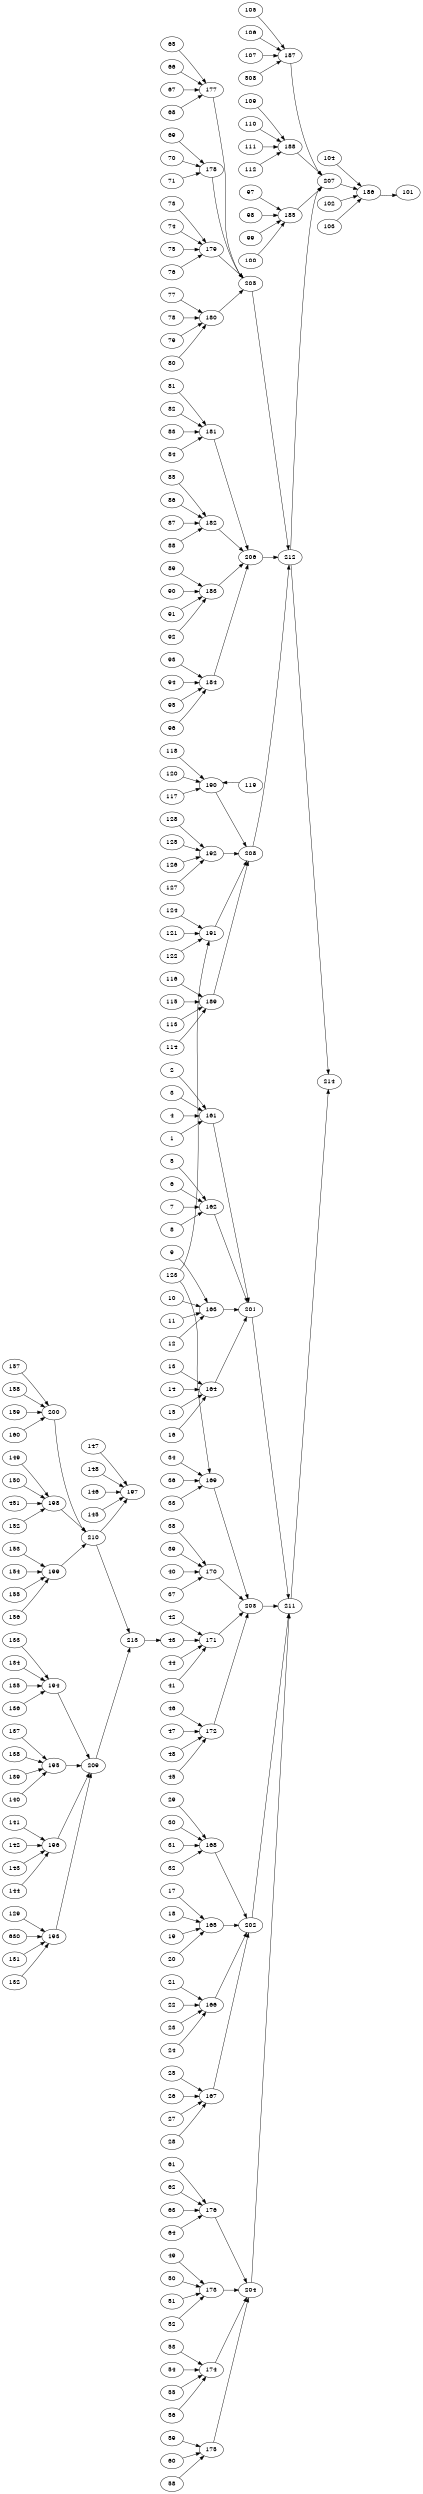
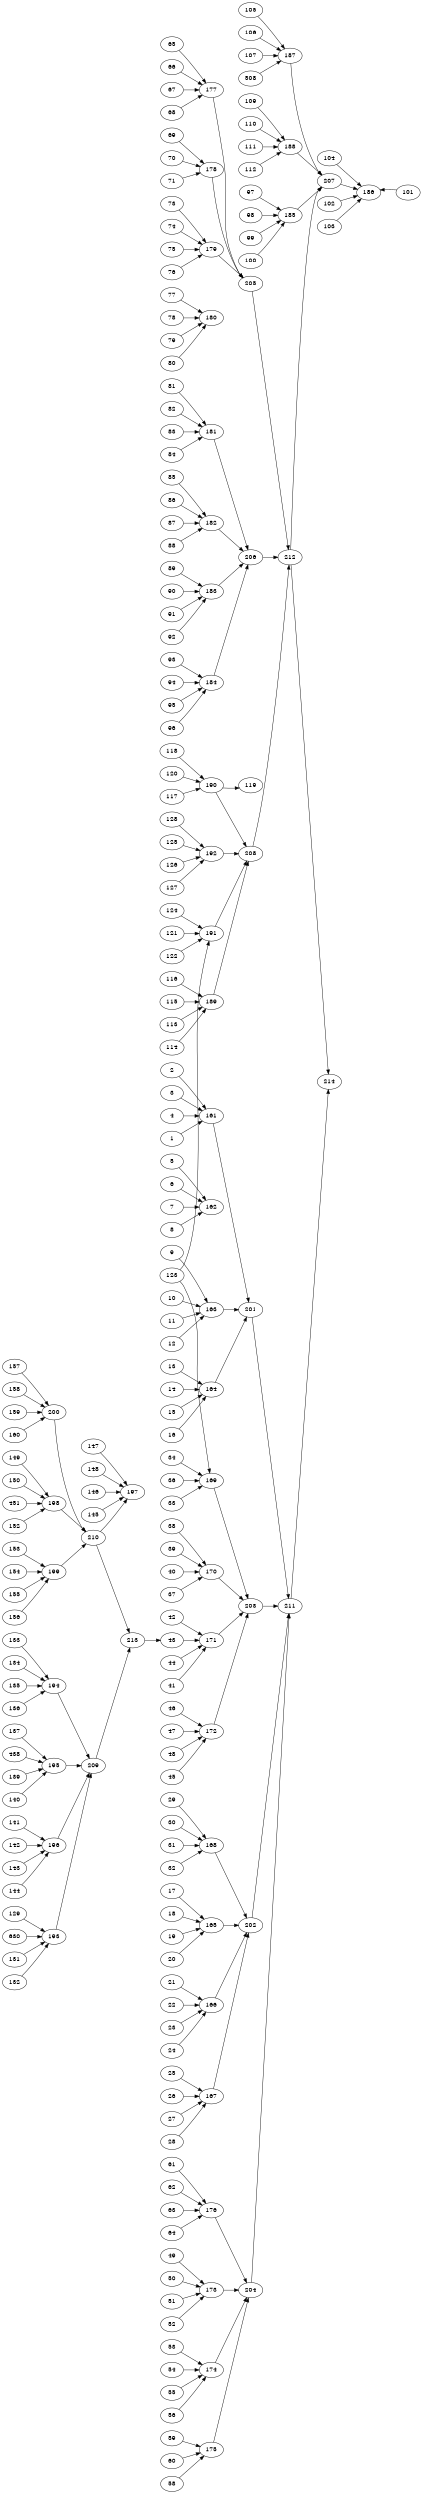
edge "186" -> "101": reversed
edge "180" -> "205": removed
edge "119" -> "190": reversed
edge "162" -> "201": removed
node "138": label "138" -> "438"
